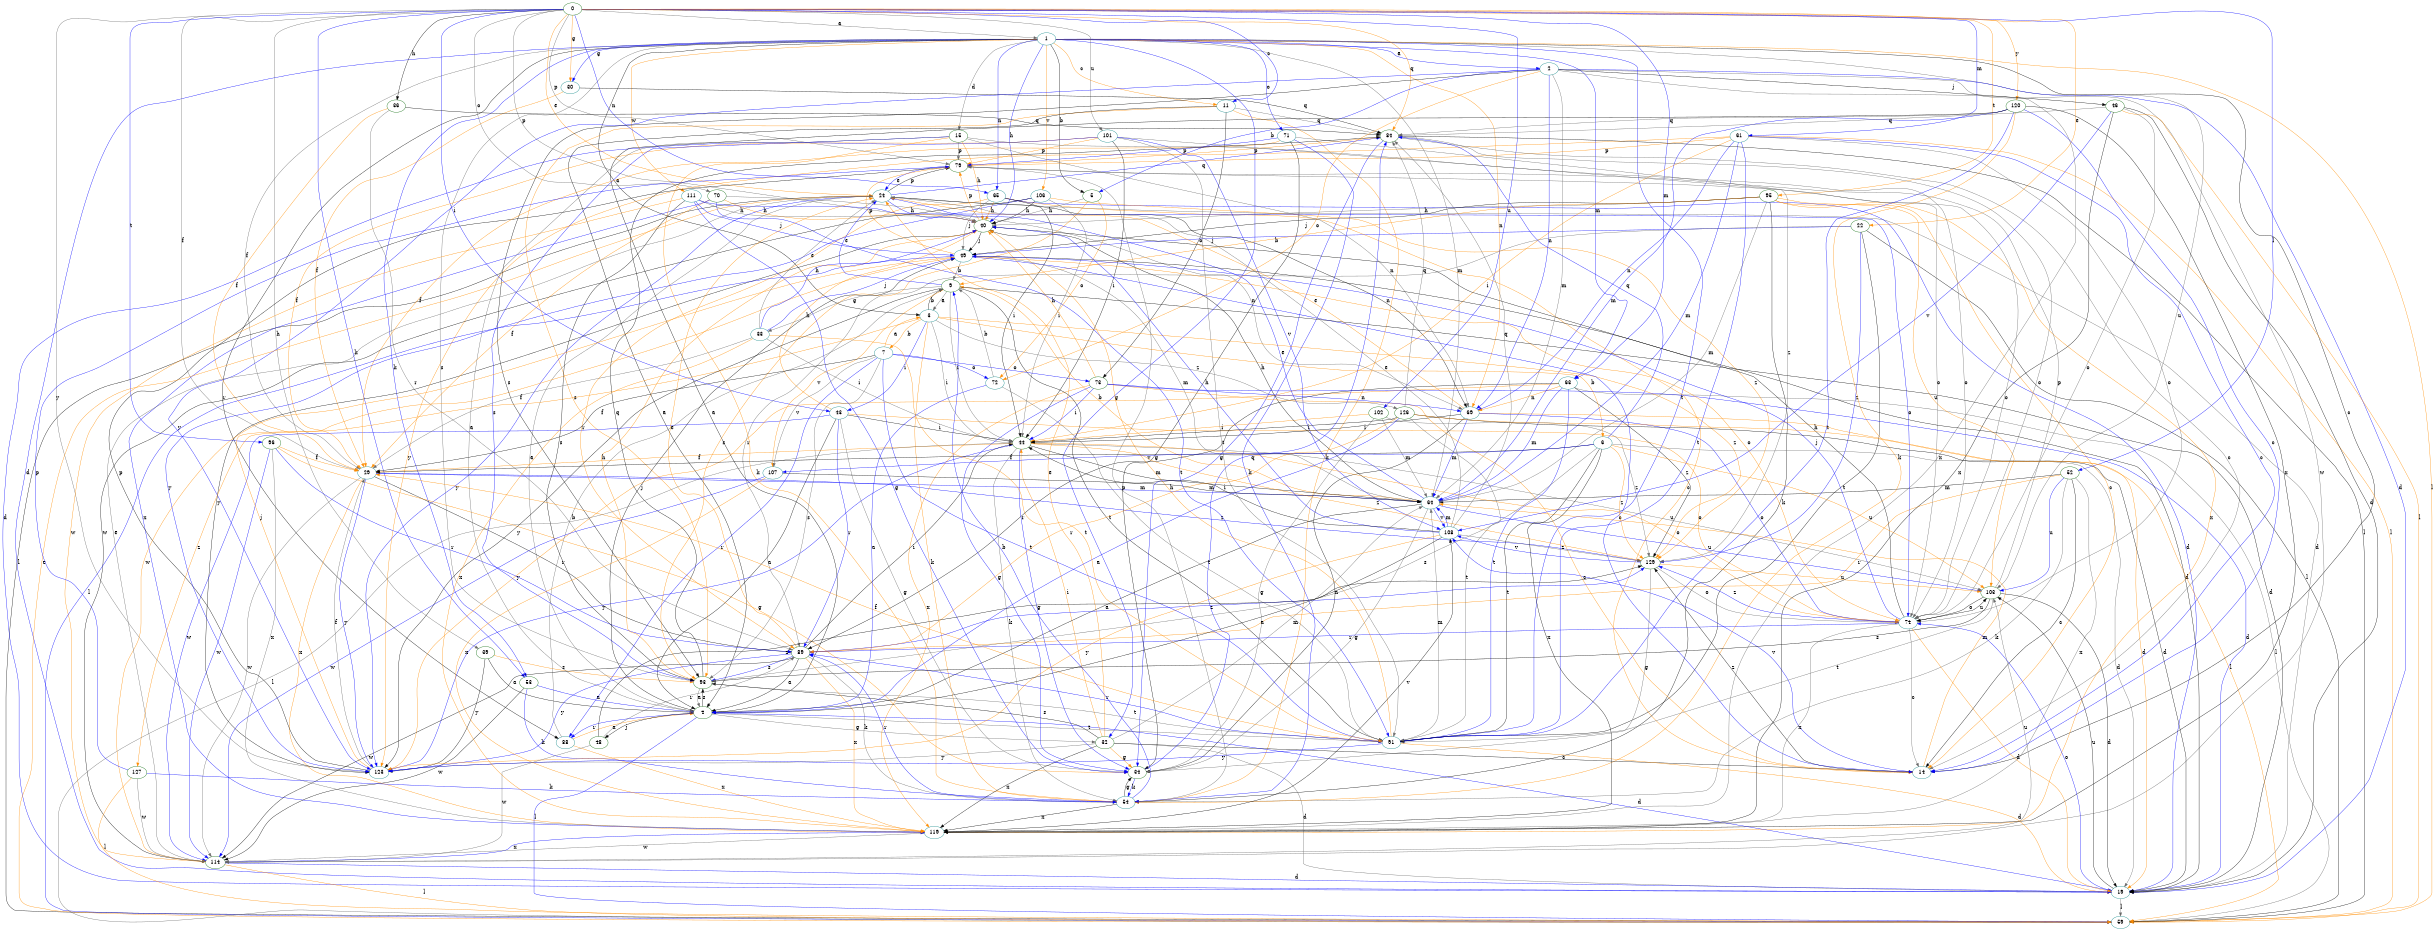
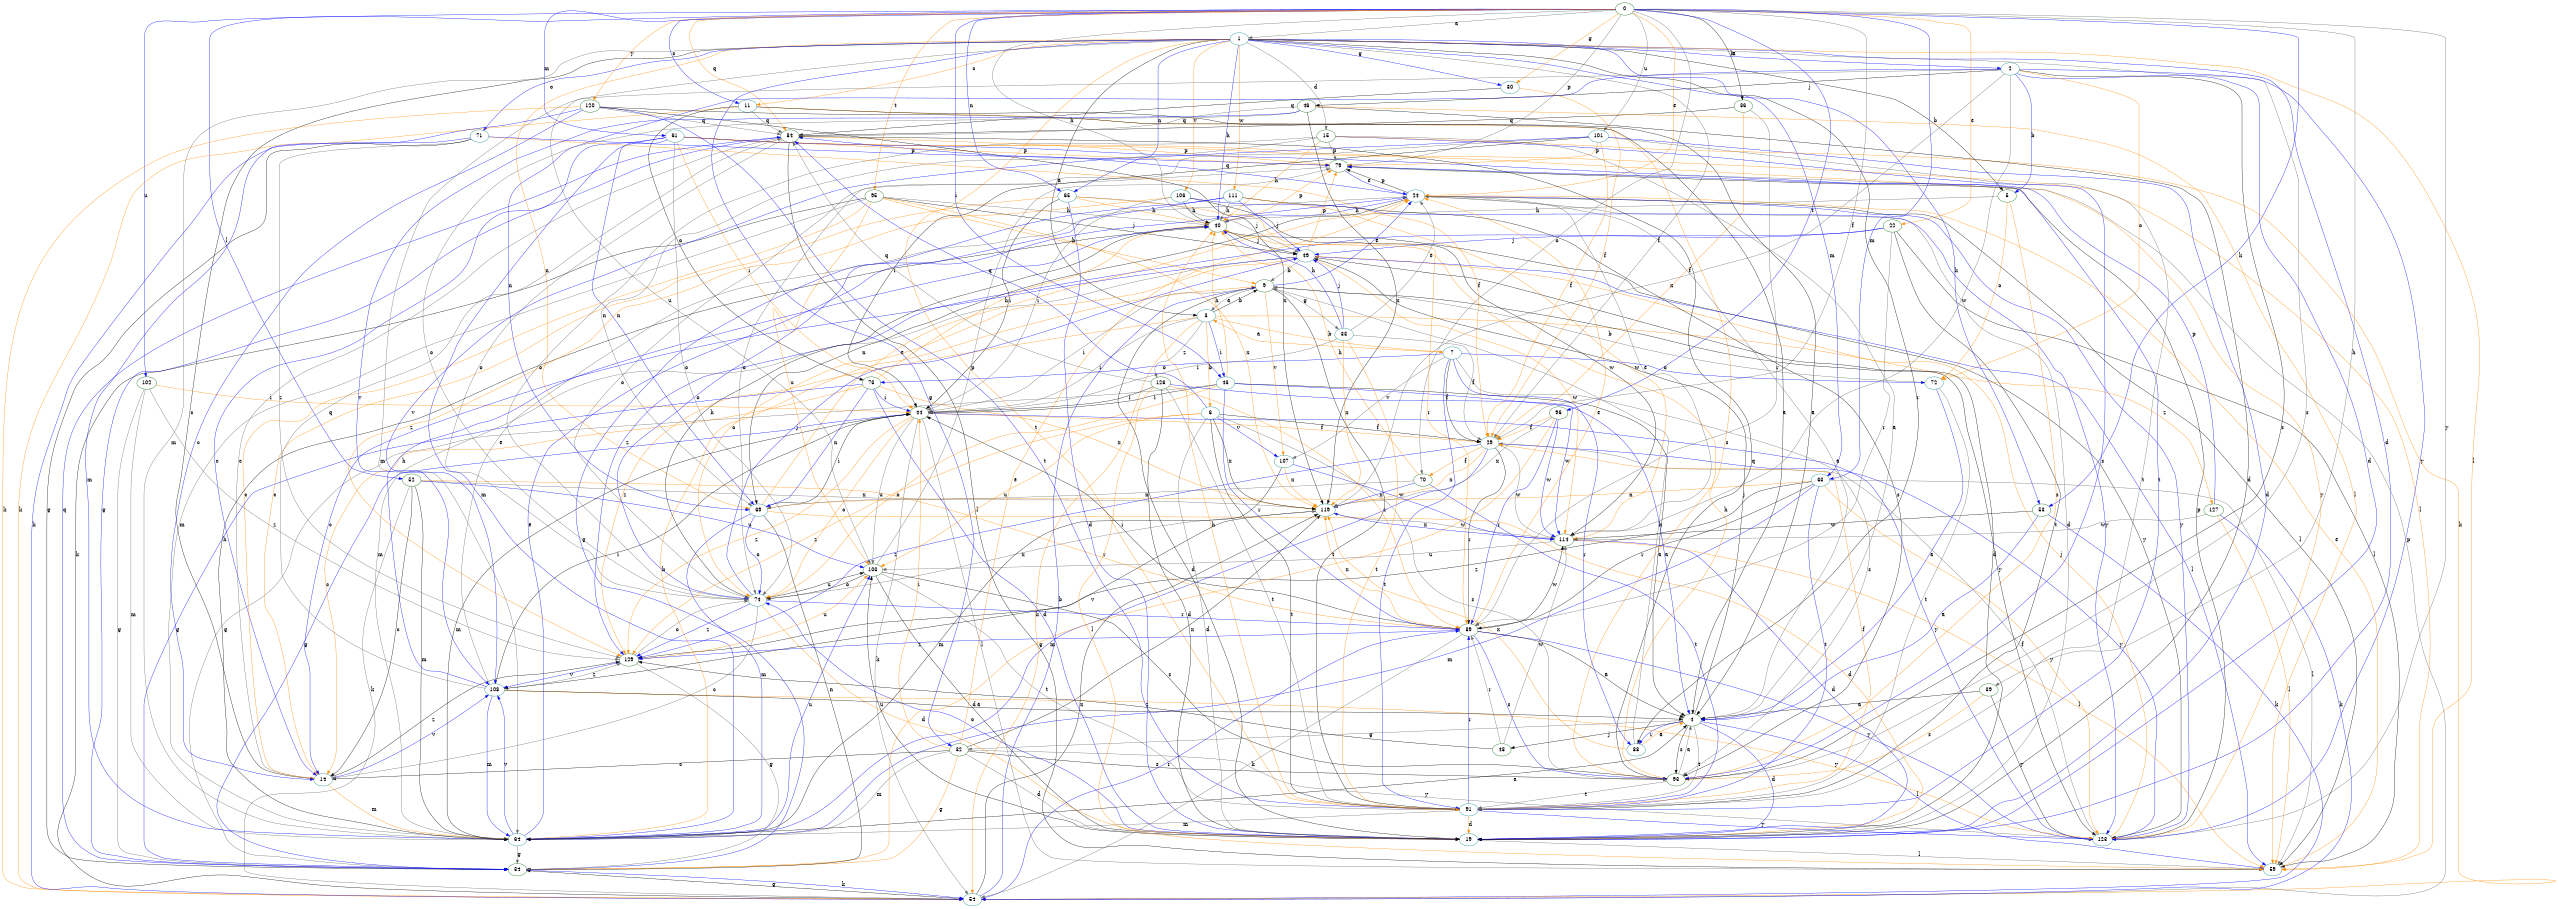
edge "0" -> "40": label "p" -> "h"
edge "1" -> "91": color blue -> darkorange
edge "70" -> "29": reversed
